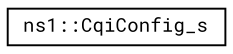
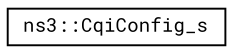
node "ns1::CqiConfig_s": label "ns1::CqiConfig_s" -> "ns3::CqiConfig_s"
